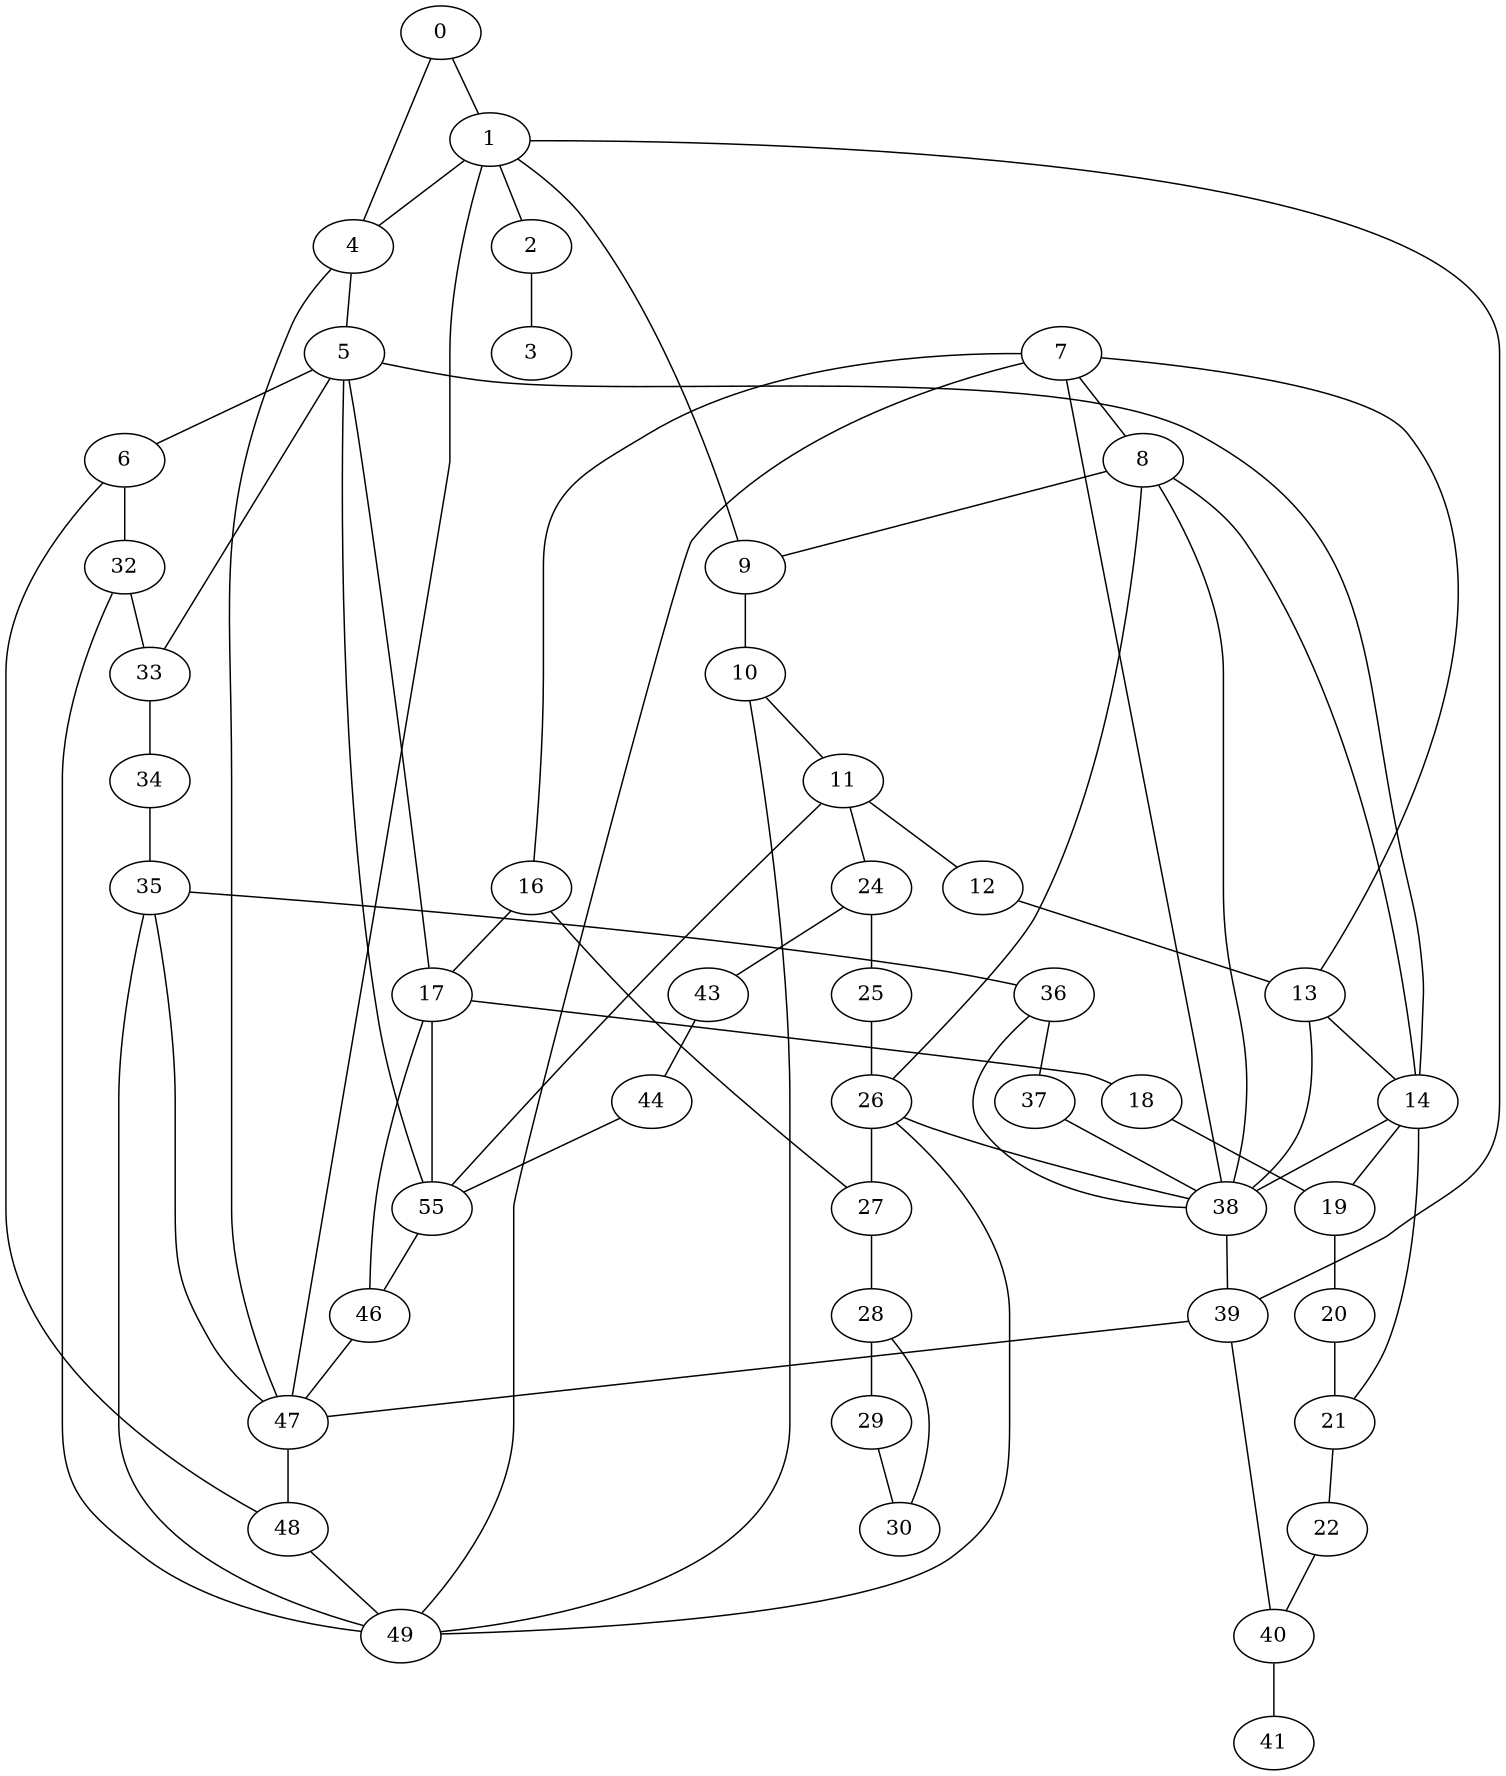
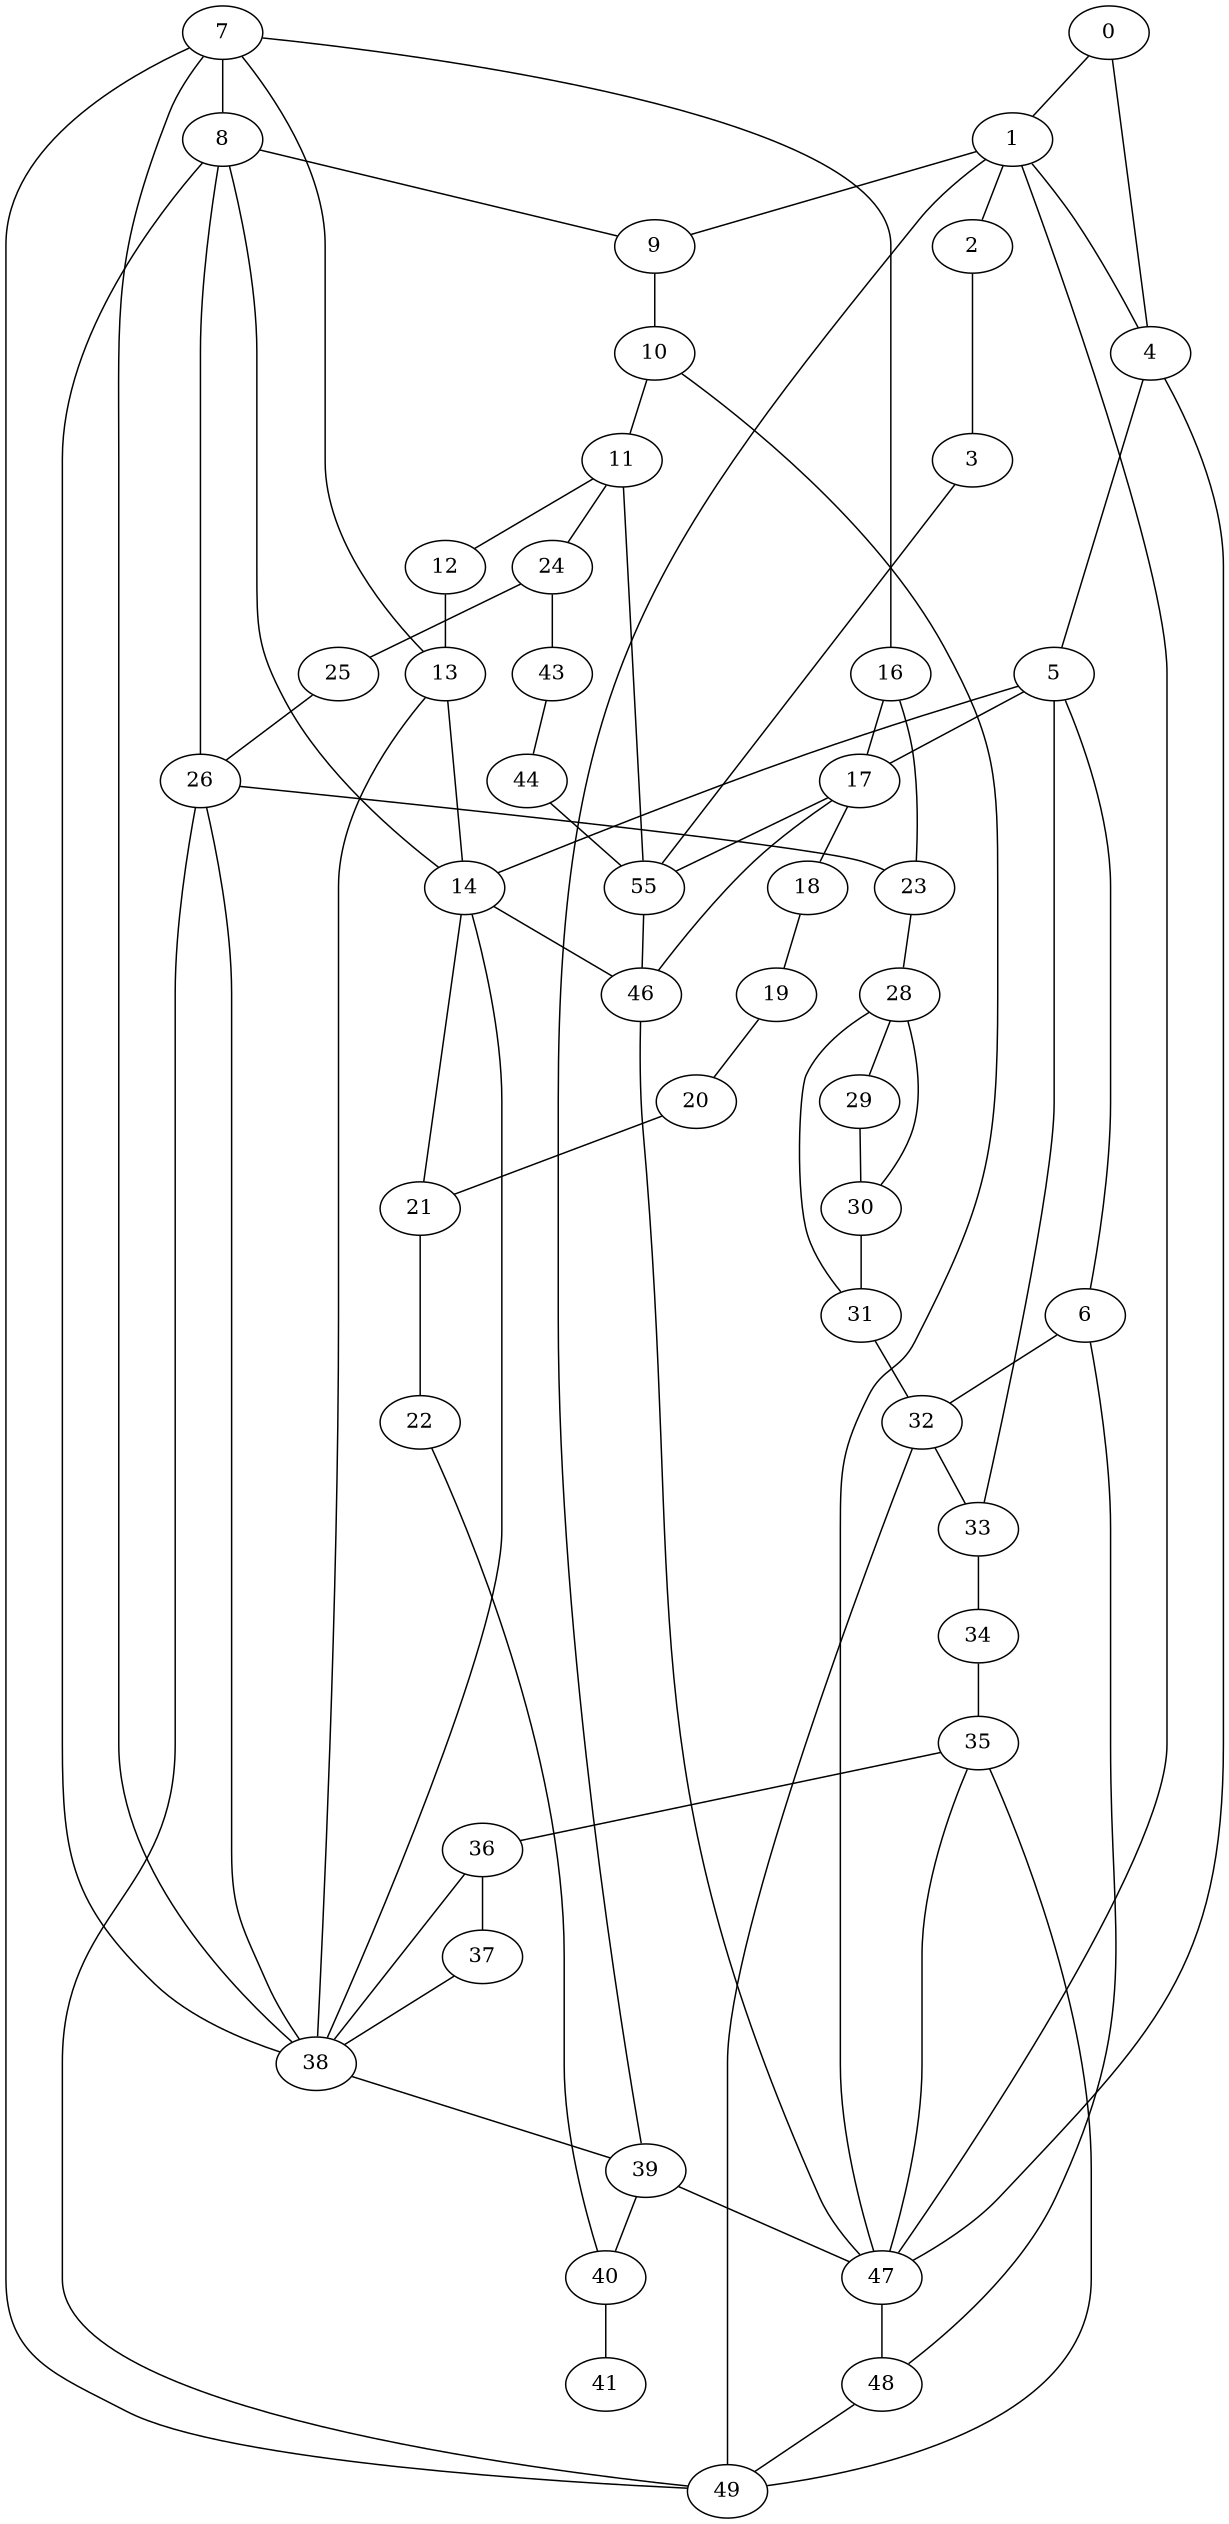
edge "5" -- "55": now "3" -- "55"
edge "14" -- "19": now "14" -- "46"
node "27": label "27" -> "23"
edge "10" -- "49": now "10" -- "47"
node "31": added
